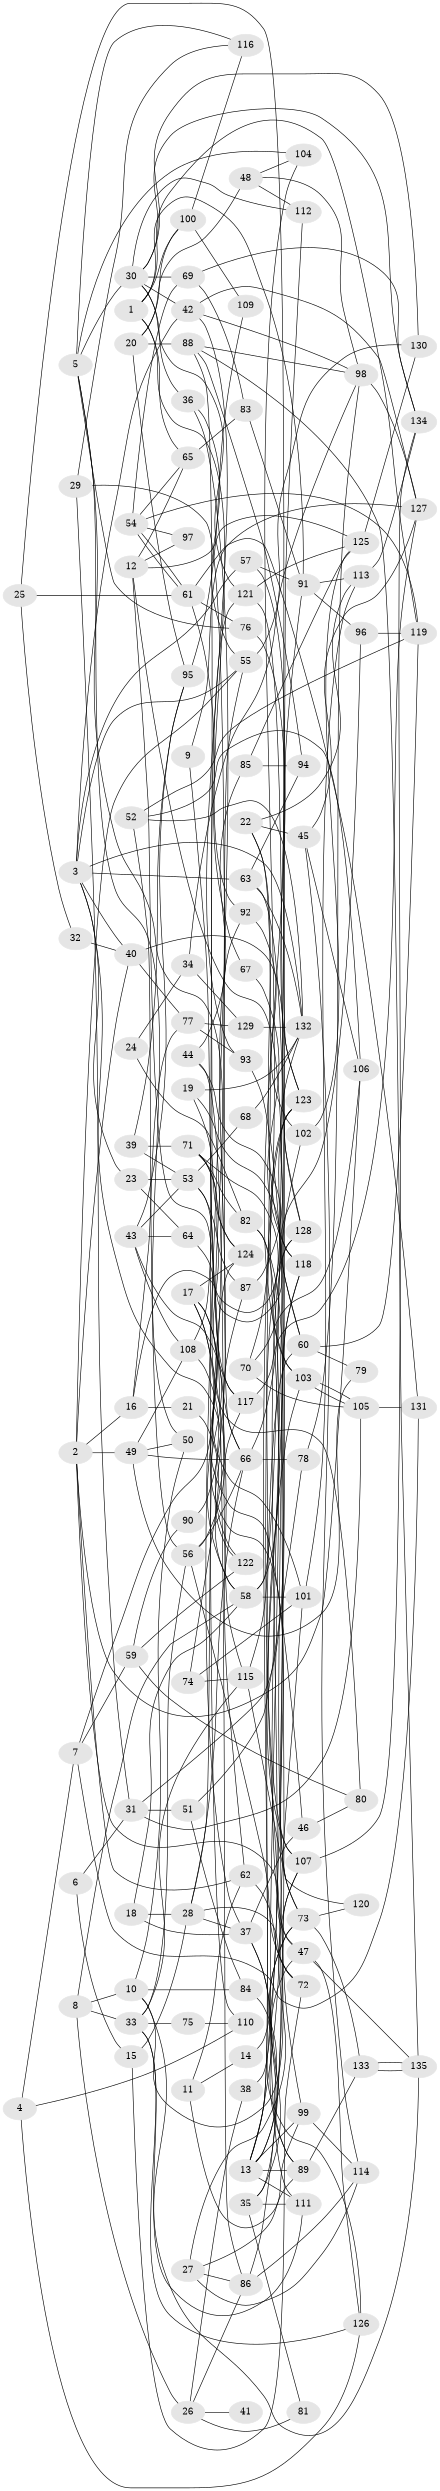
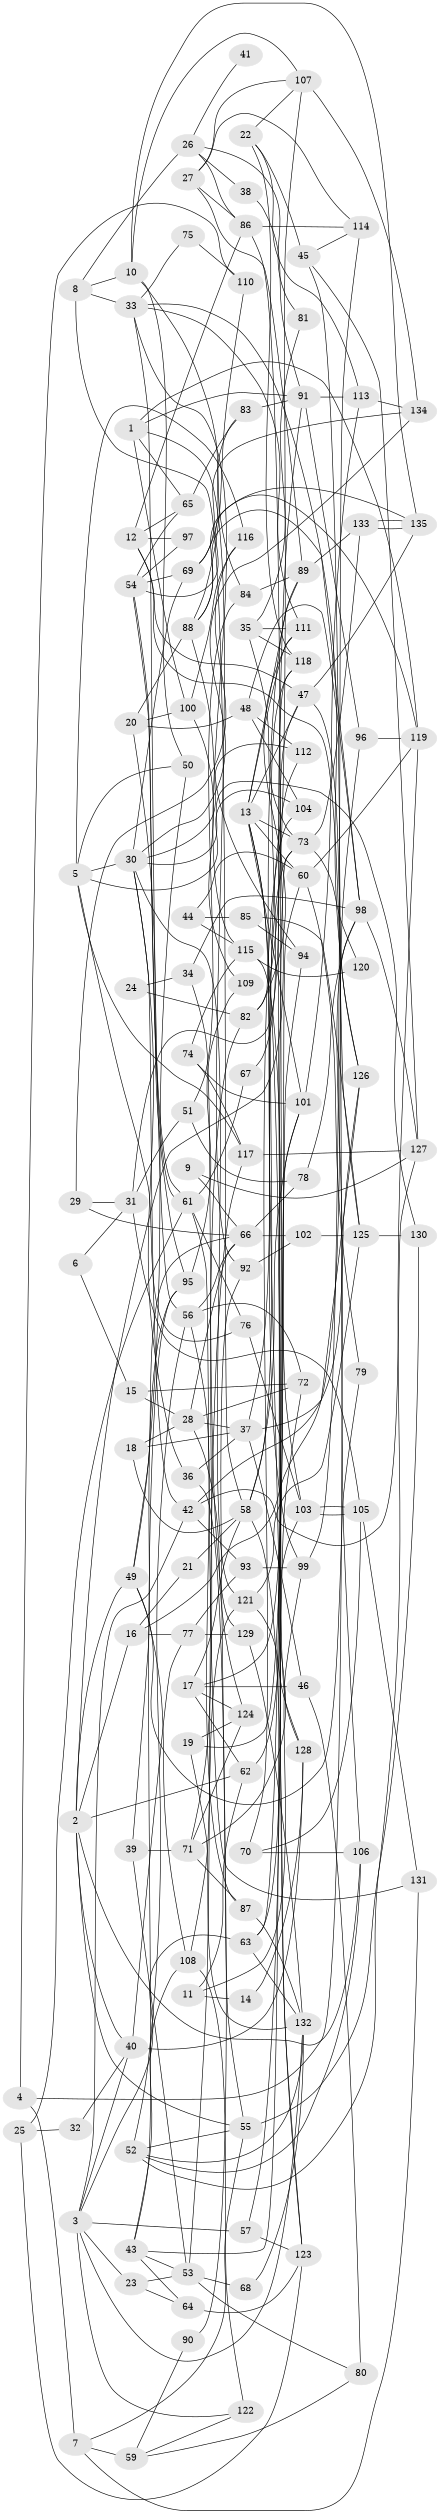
edge "55" -- "3": now "55" -- "52"
